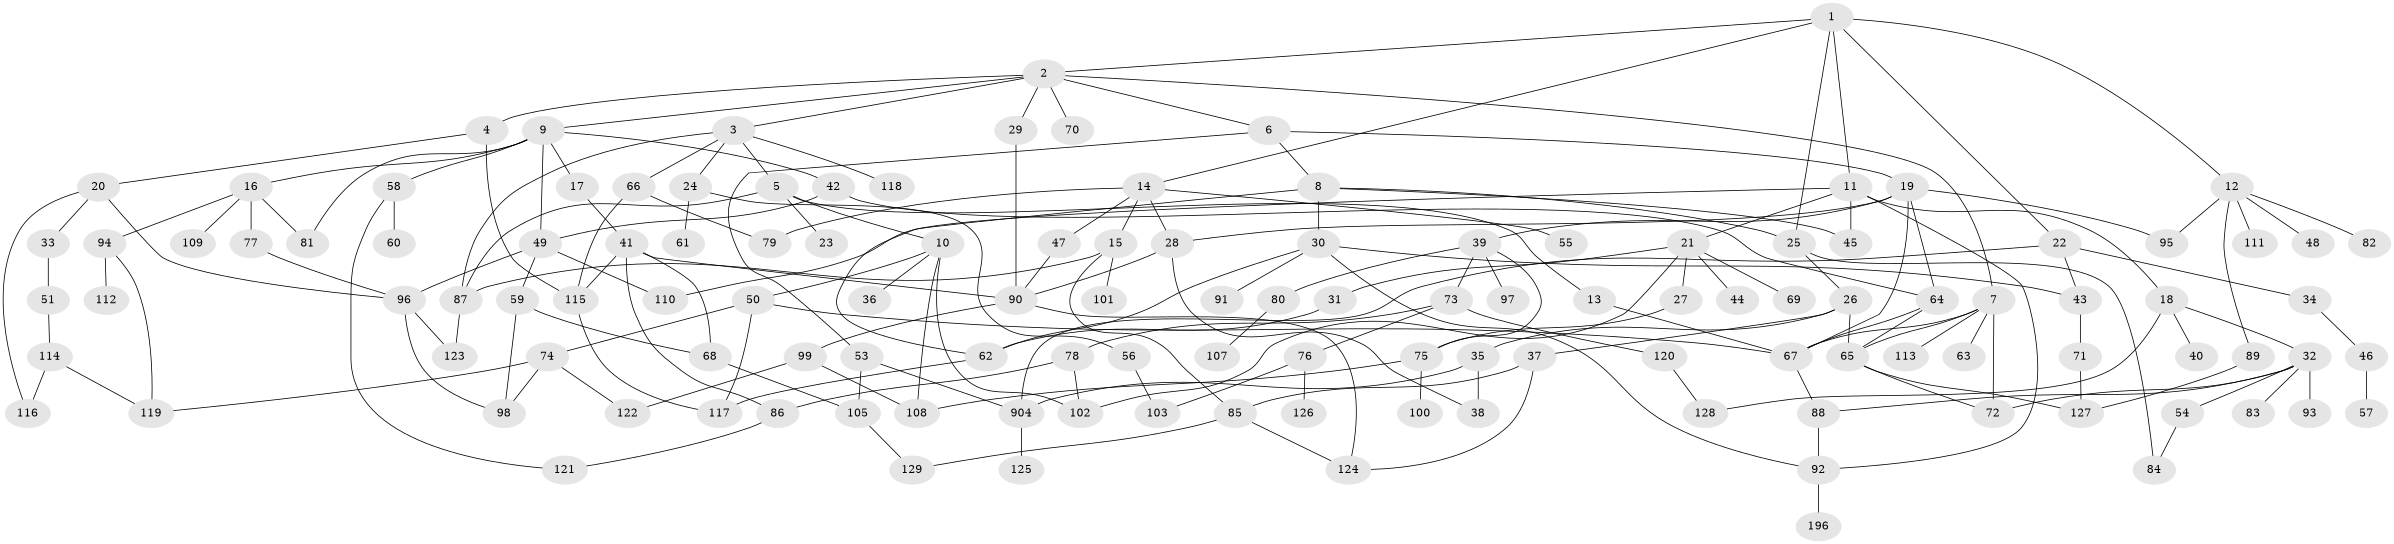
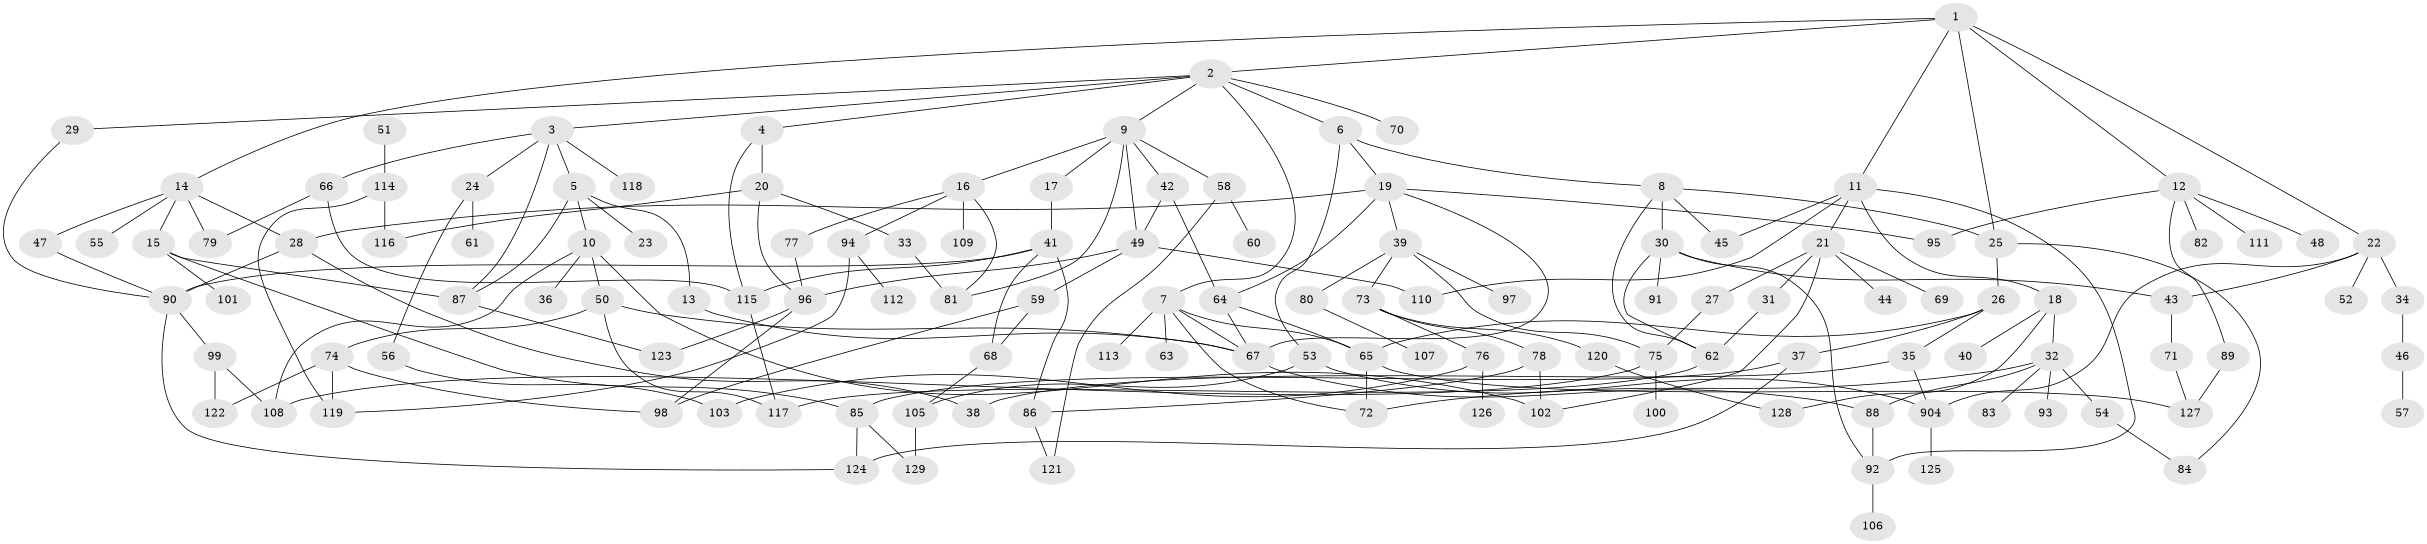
edge "33" -- "51": now "33" -- "81"
node "52": added
node "196": label "196" -> "106"
